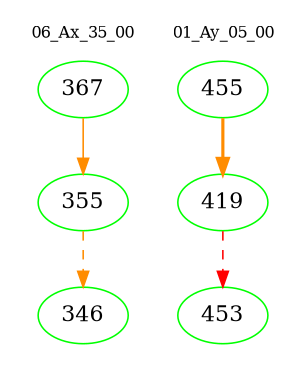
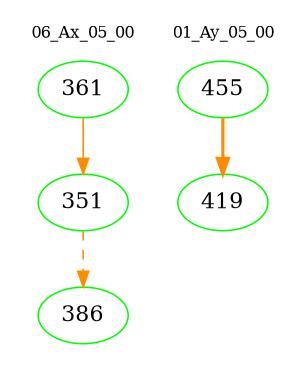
cluster "06_Ax_35_00": label "06_Ax_35_00" -> "06_Ax_05_00"
node "367": label "367" -> "361"
node "355": label "355" -> "351"
node "346": label "346" -> "386"
node "453": removed
